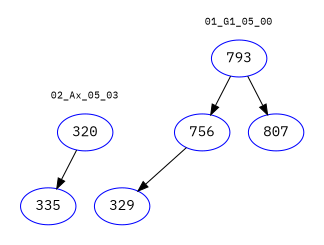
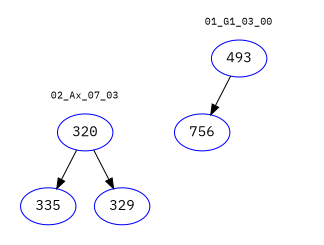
cluster "01_G1_05_00": label "01_G1_05_00" -> "01_G1_03_00"
node "793": label "793" -> "493"
cluster "02_Ax_05_03": label "02_Ax_05_03" -> "02_Ax_07_03"
node "807": removed
edge "756" -> "329": now "320" -> "329"
